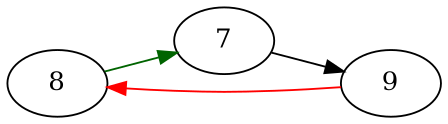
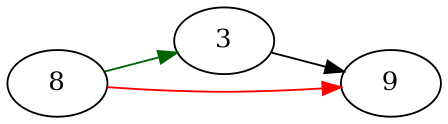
node "7": label "7" -> "3"
edge "9" -> "8": reversed
